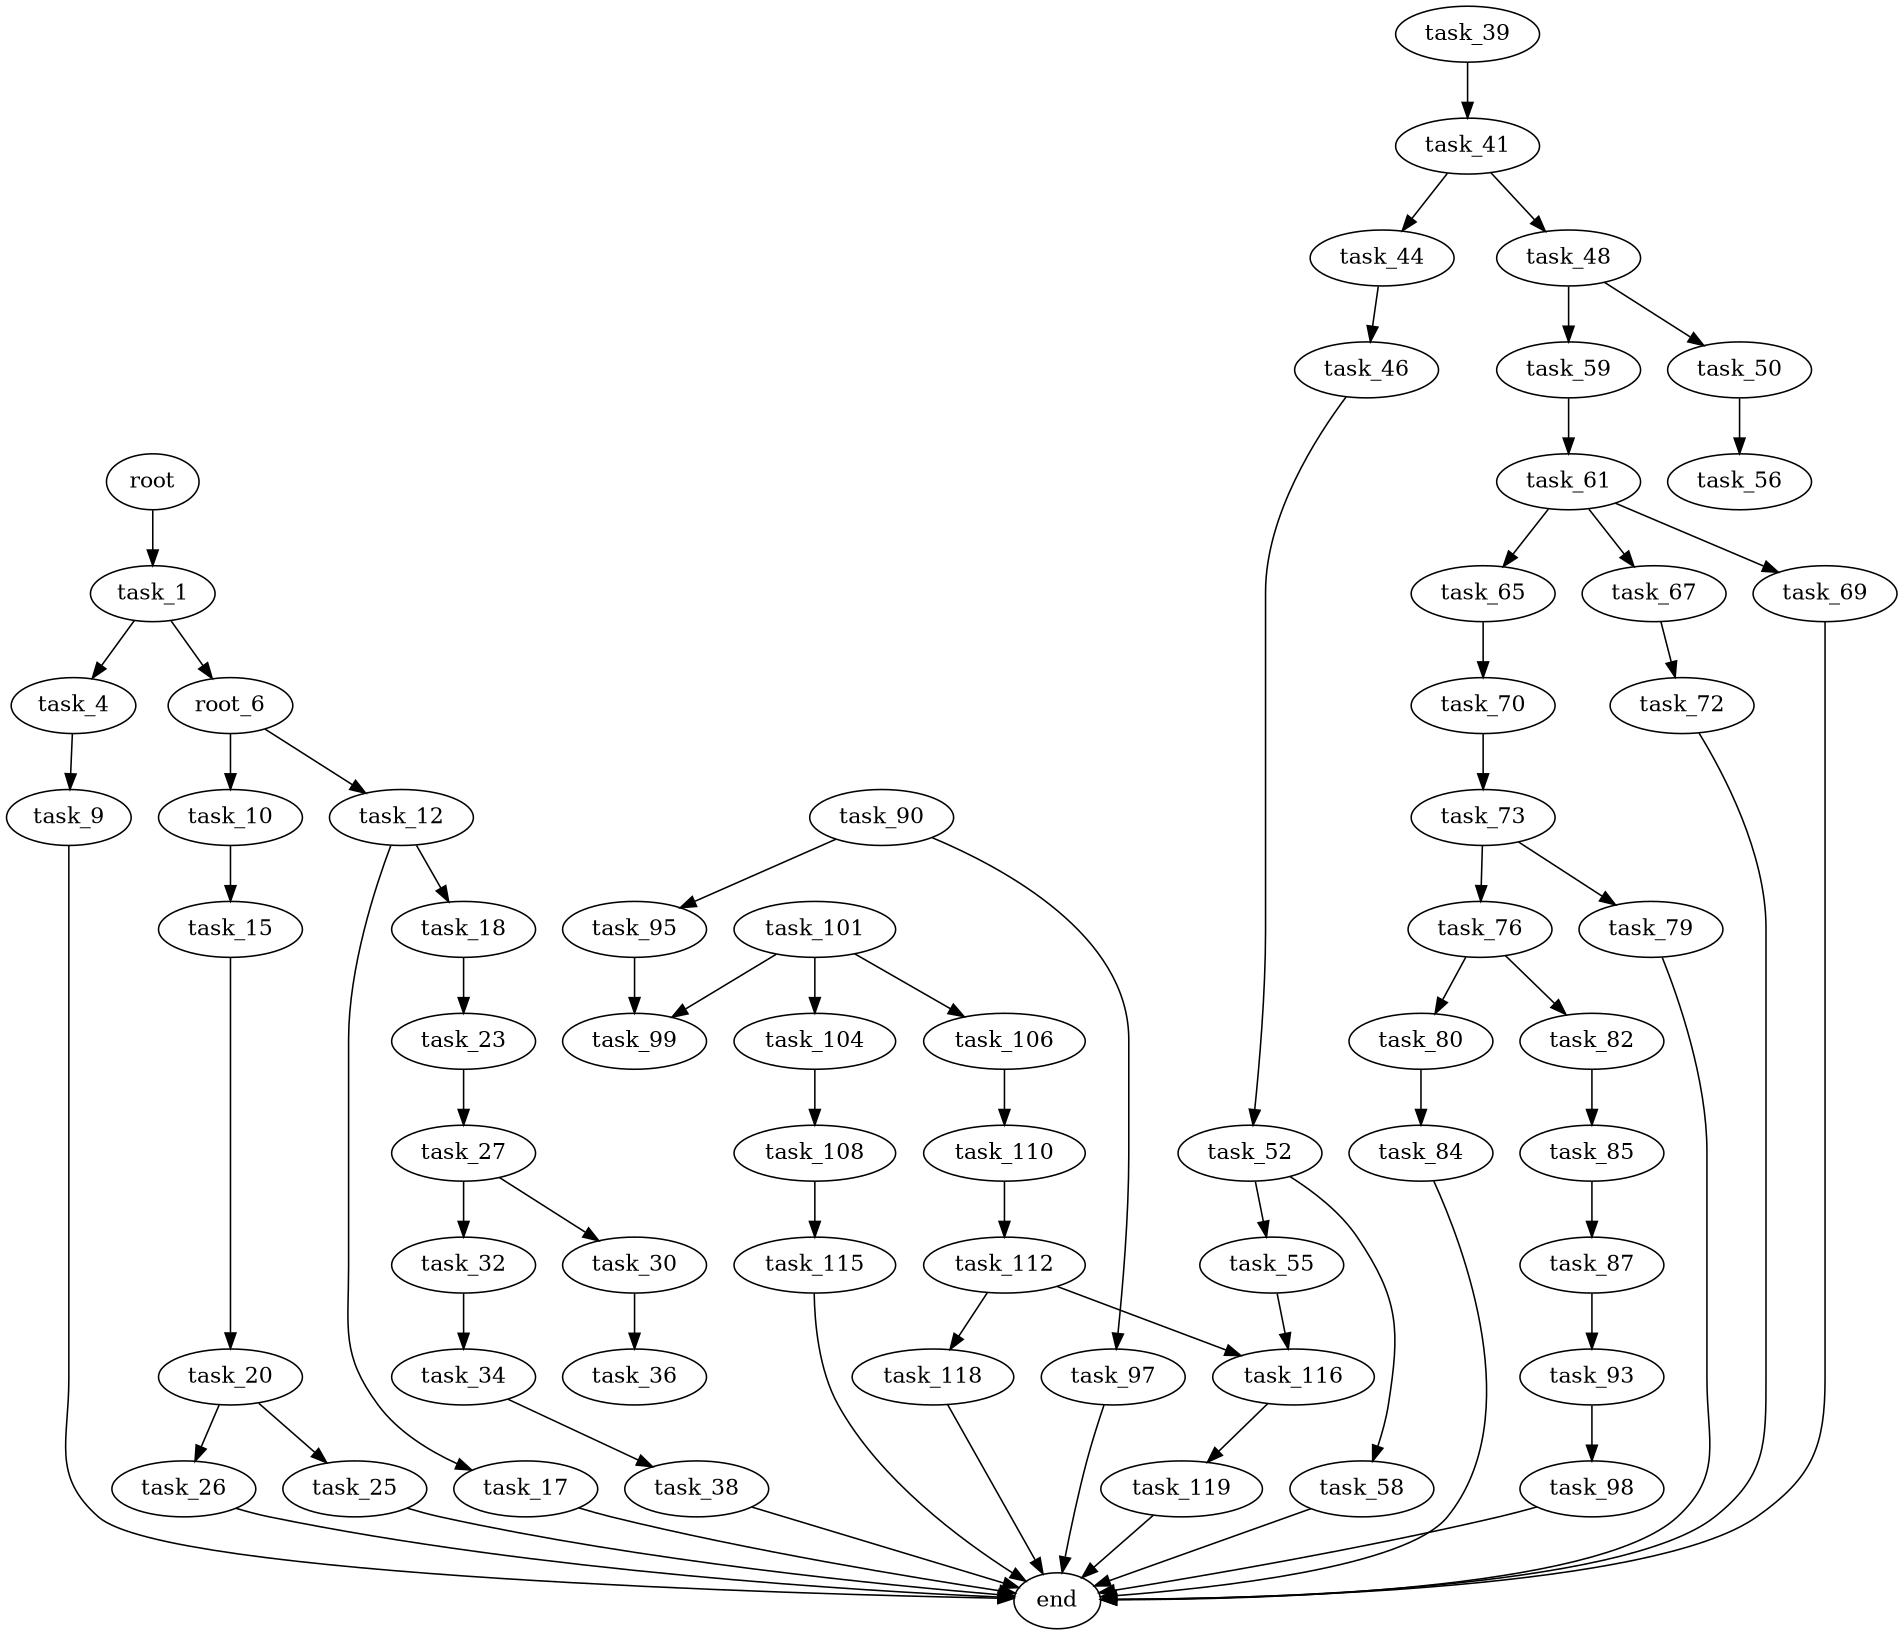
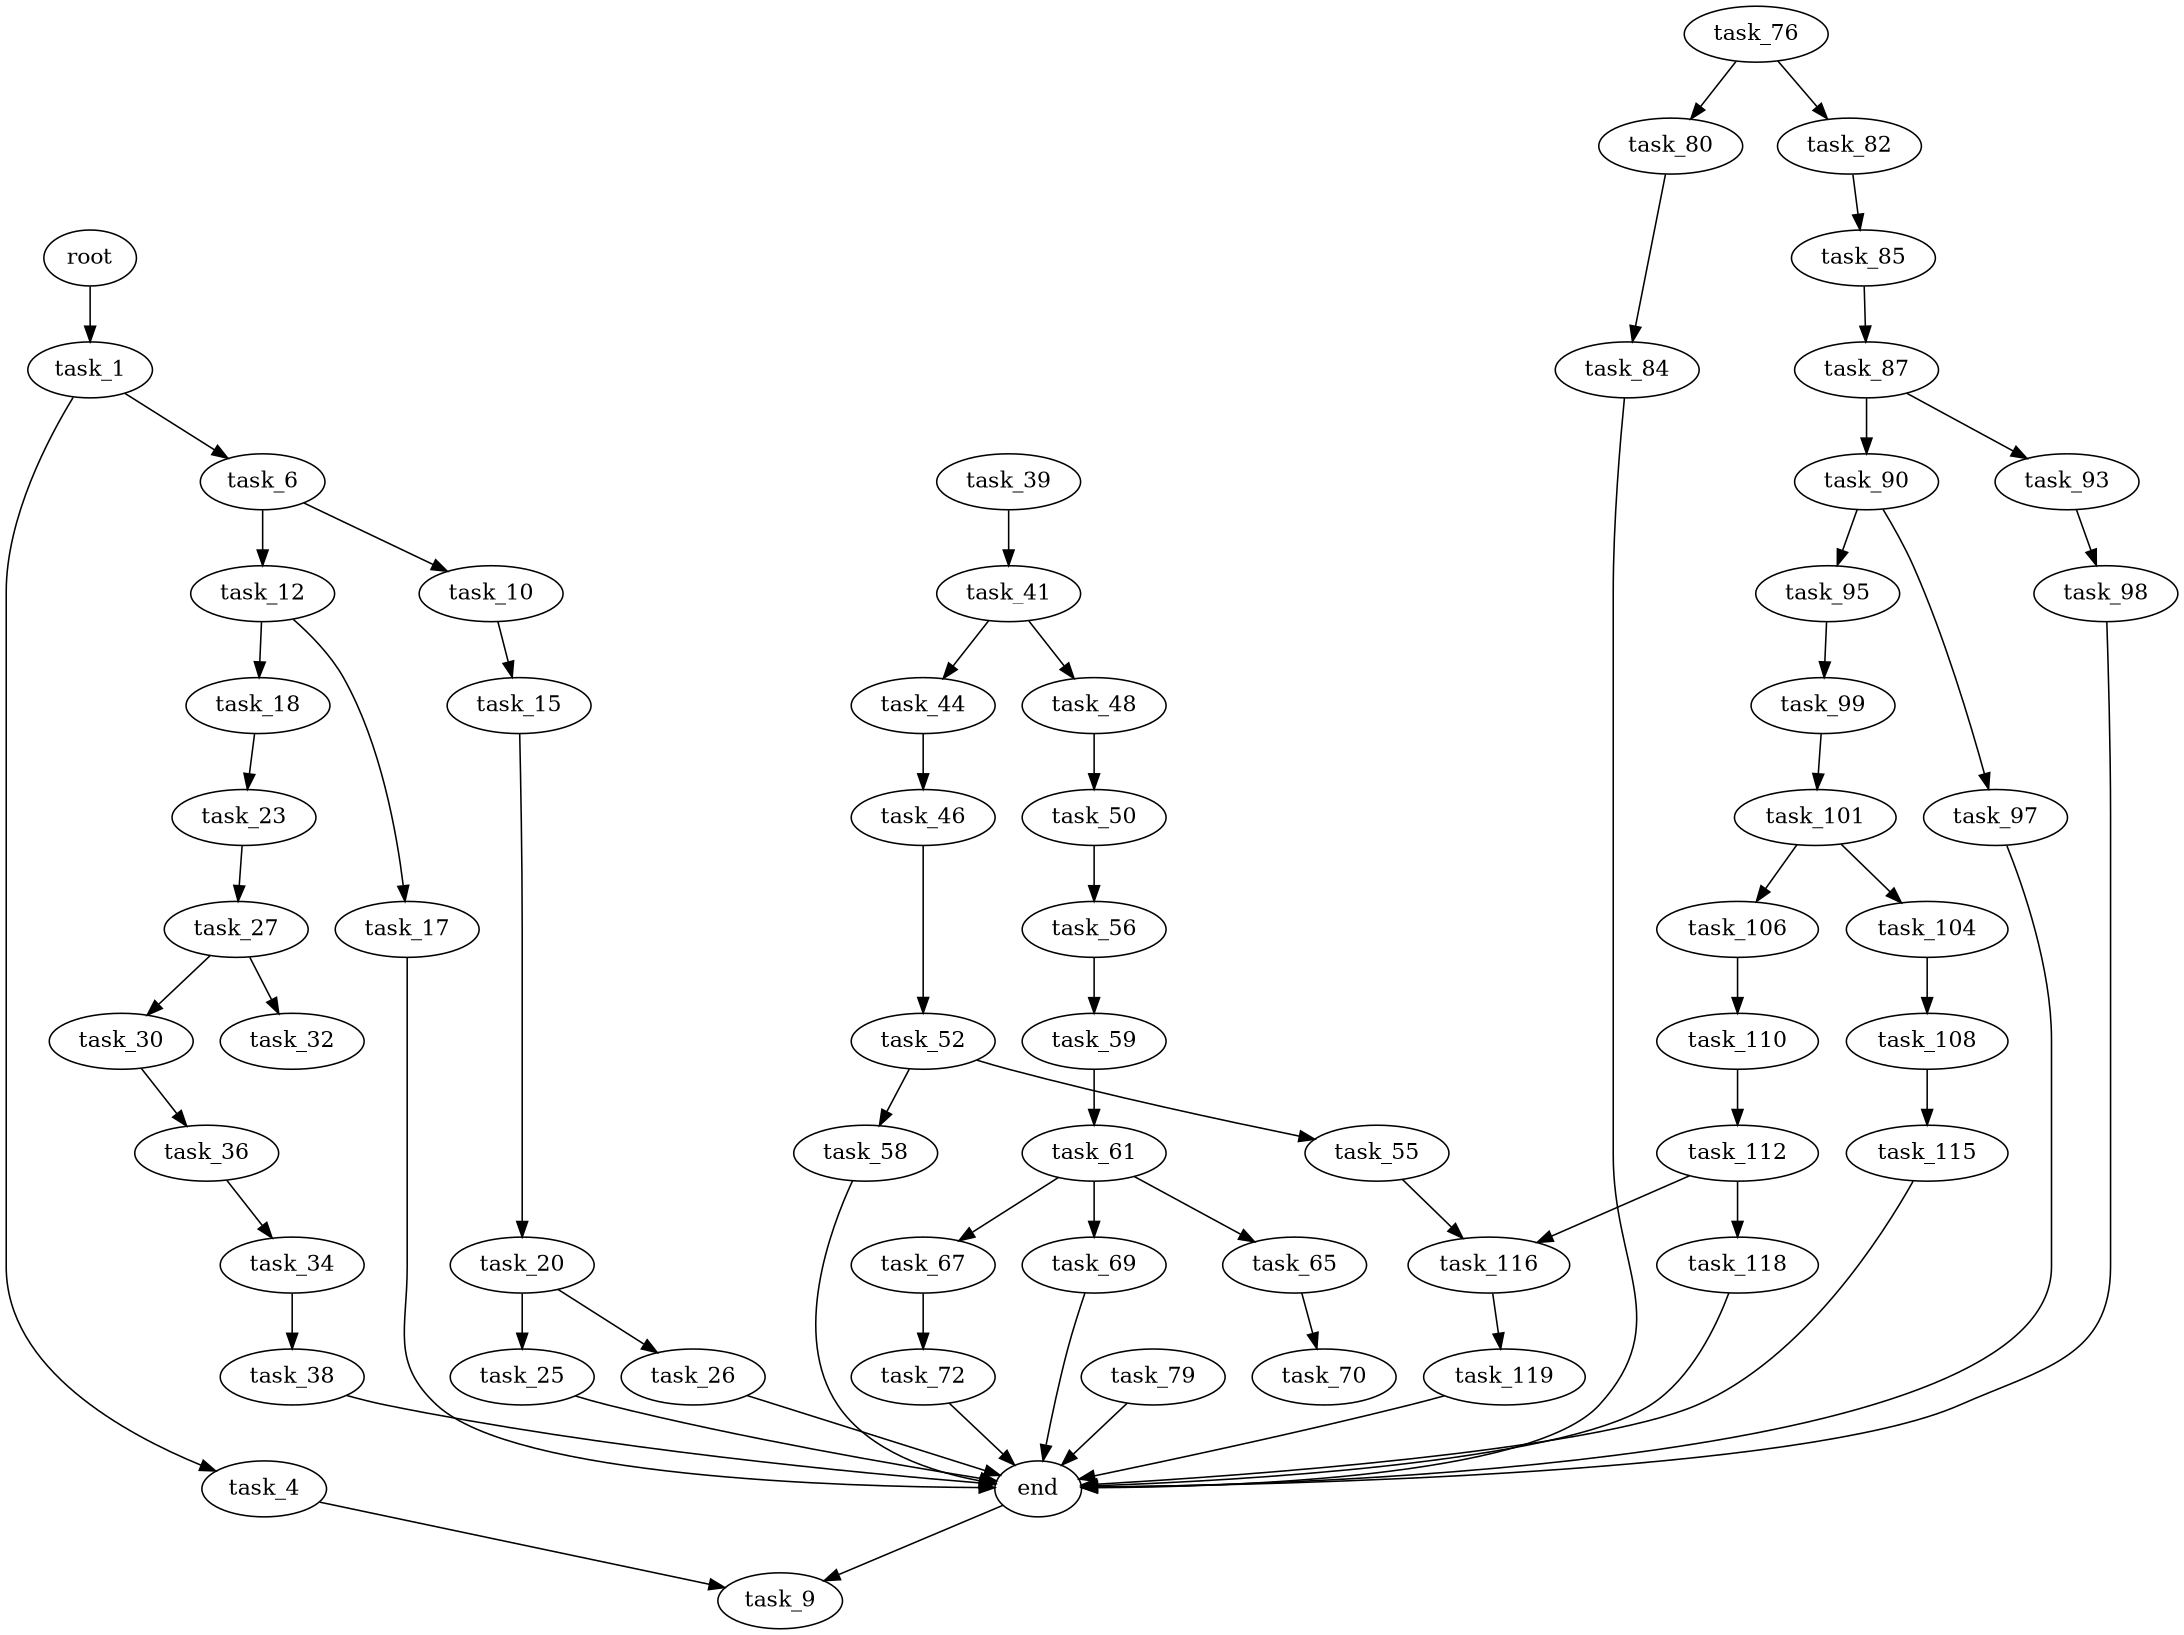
edge "task_48" -> "task_59": now "task_56" -> "task_59"
edge "task_87" -> "task_90": added
node "root_6": label "root_6" -> "task_6"
node "task_73": removed
edge "task_101" -> "task_99": reversed
edge "task_32" -> "task_34": now "task_36" -> "task_34"
edge "task_9" -> "end": reversed
